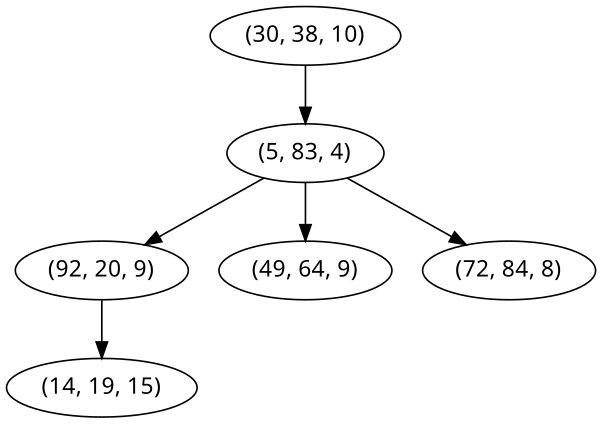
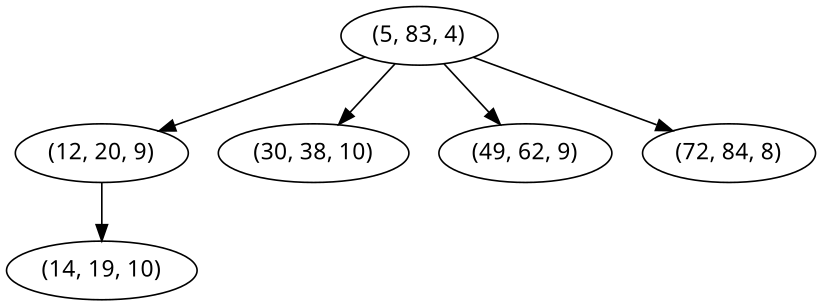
edge "(30, 38, 10)" -> "(5, 83, 4)": reversed
node "(92, 20, 9)": label "(92, 20, 9)" -> "(12, 20, 9)"
node "(49, 64, 9)": label "(49, 64, 9)" -> "(49, 62, 9)"
node "(14, 19, 15)": label "(14, 19, 15)" -> "(14, 19, 10)"
